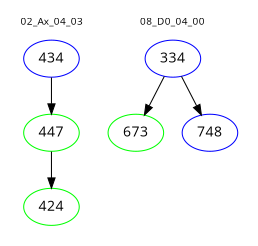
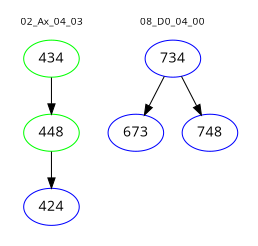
node "434": color blue -> green
node "334": label "334" -> "734"
node "447": label "447" -> "448"
node "673": color green -> blue
node "424": color green -> blue
